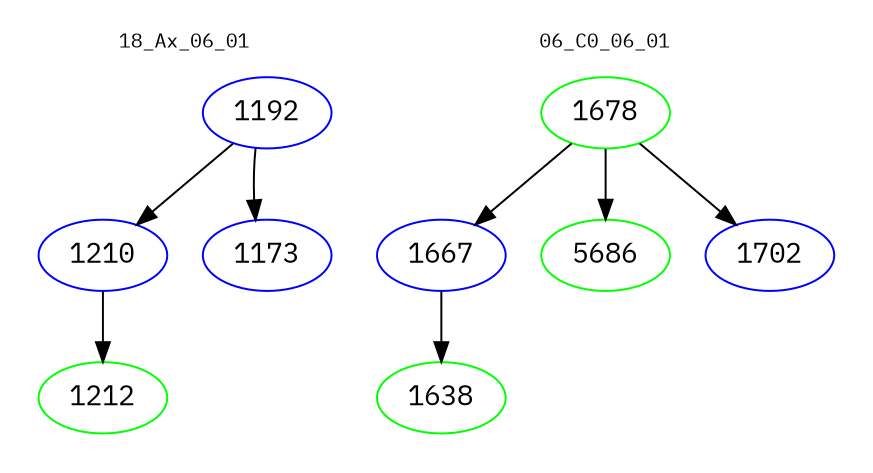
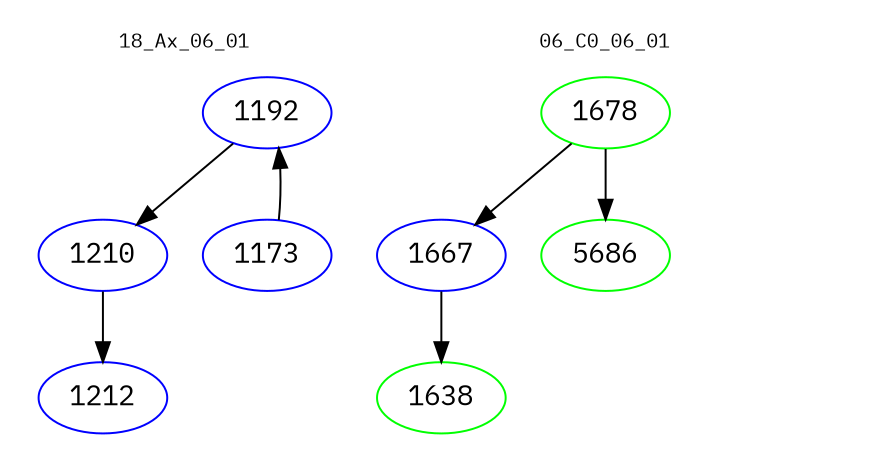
edge "1192" -> "1173": reversed
node "1702": removed
node "1212": color green -> blue
